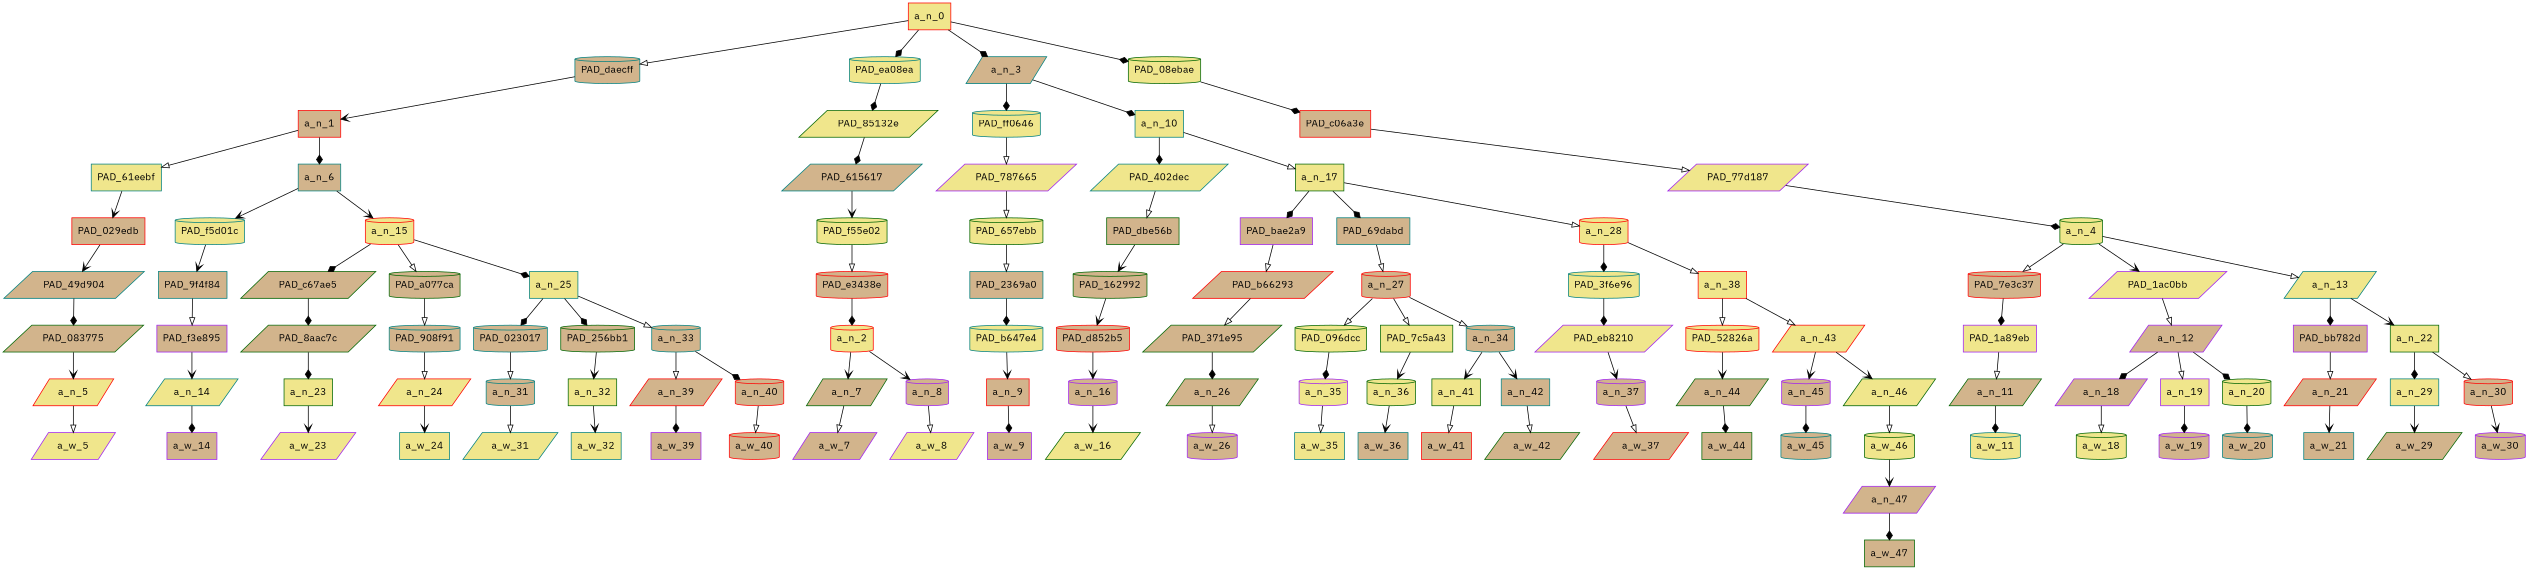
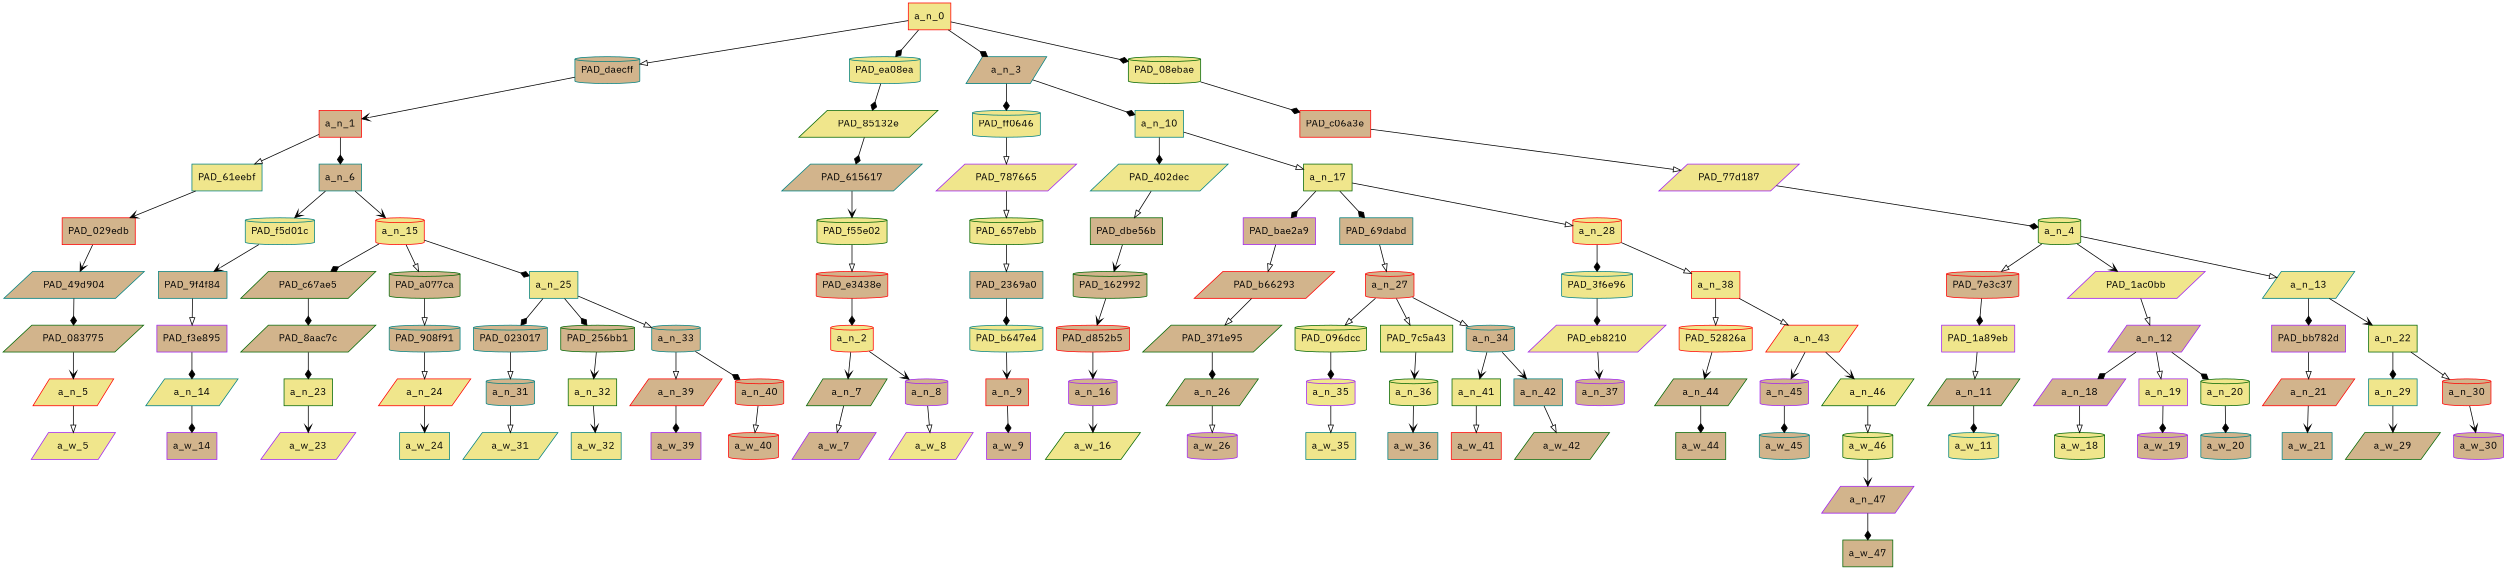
edge "PAD_f3e895" -> "a_n_14": arrowhead vee -> diamond
node "a_w_37": removed
